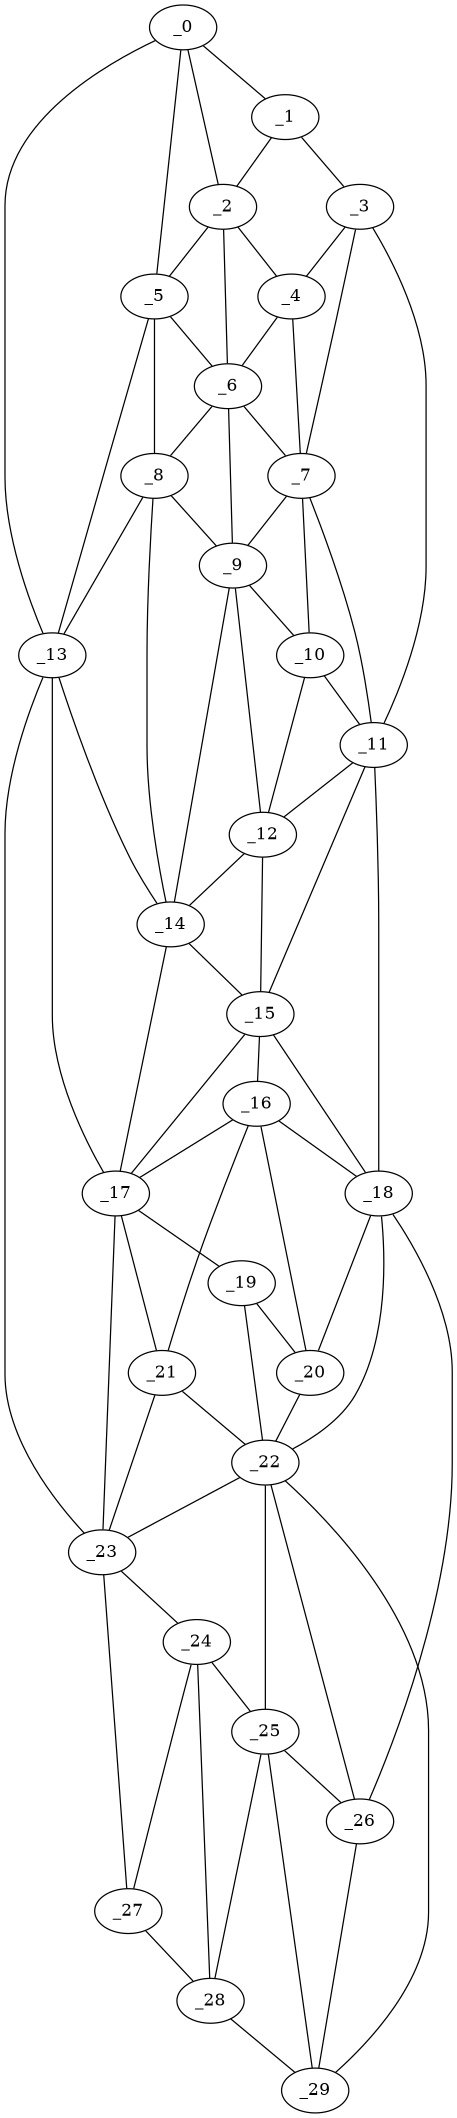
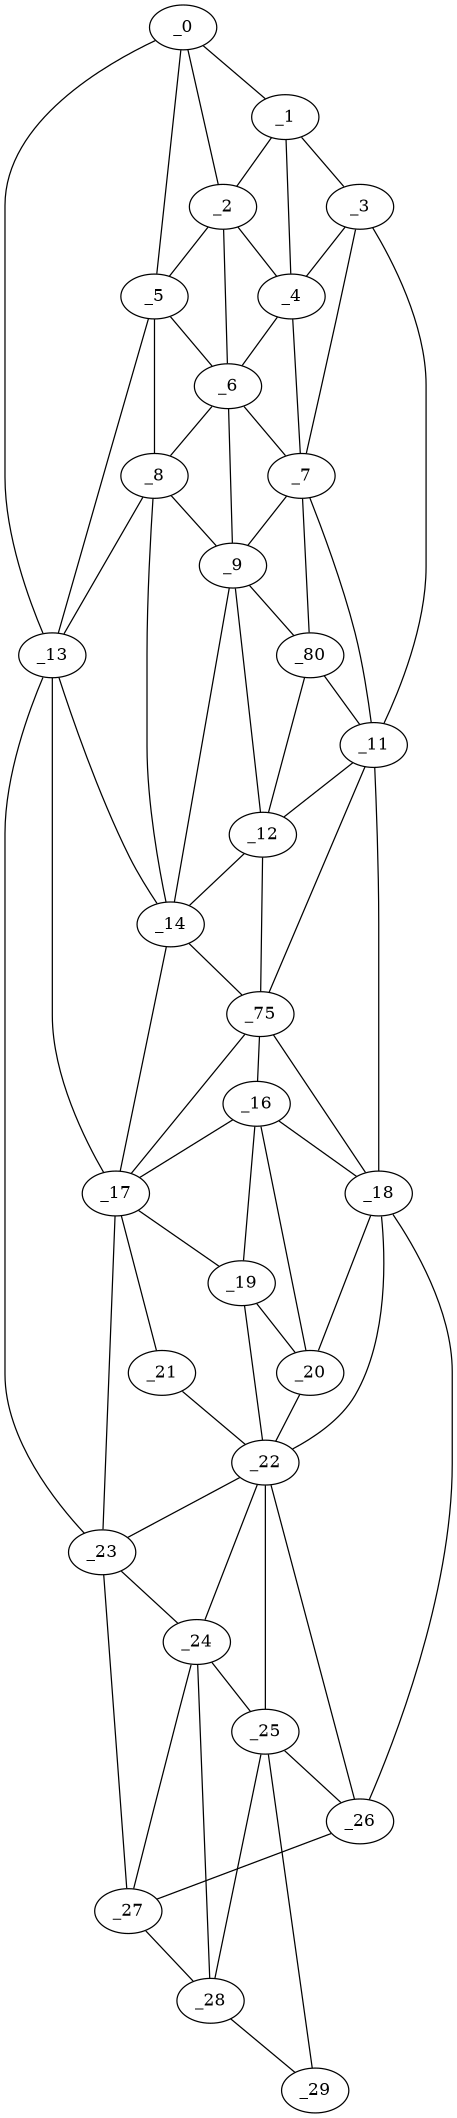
edge "_1" -- "_4": added
node "_10": label "_10" -> "_80"
node "_15": label "_15" -> "_75"
edge "_16" -- "_21": now "_16" -- "_19"
edge "_21" -- "_23": removed
edge "_22" -- "_29": now "_22" -- "_24"
edge "_26" -- "_29": now "_26" -- "_27"
